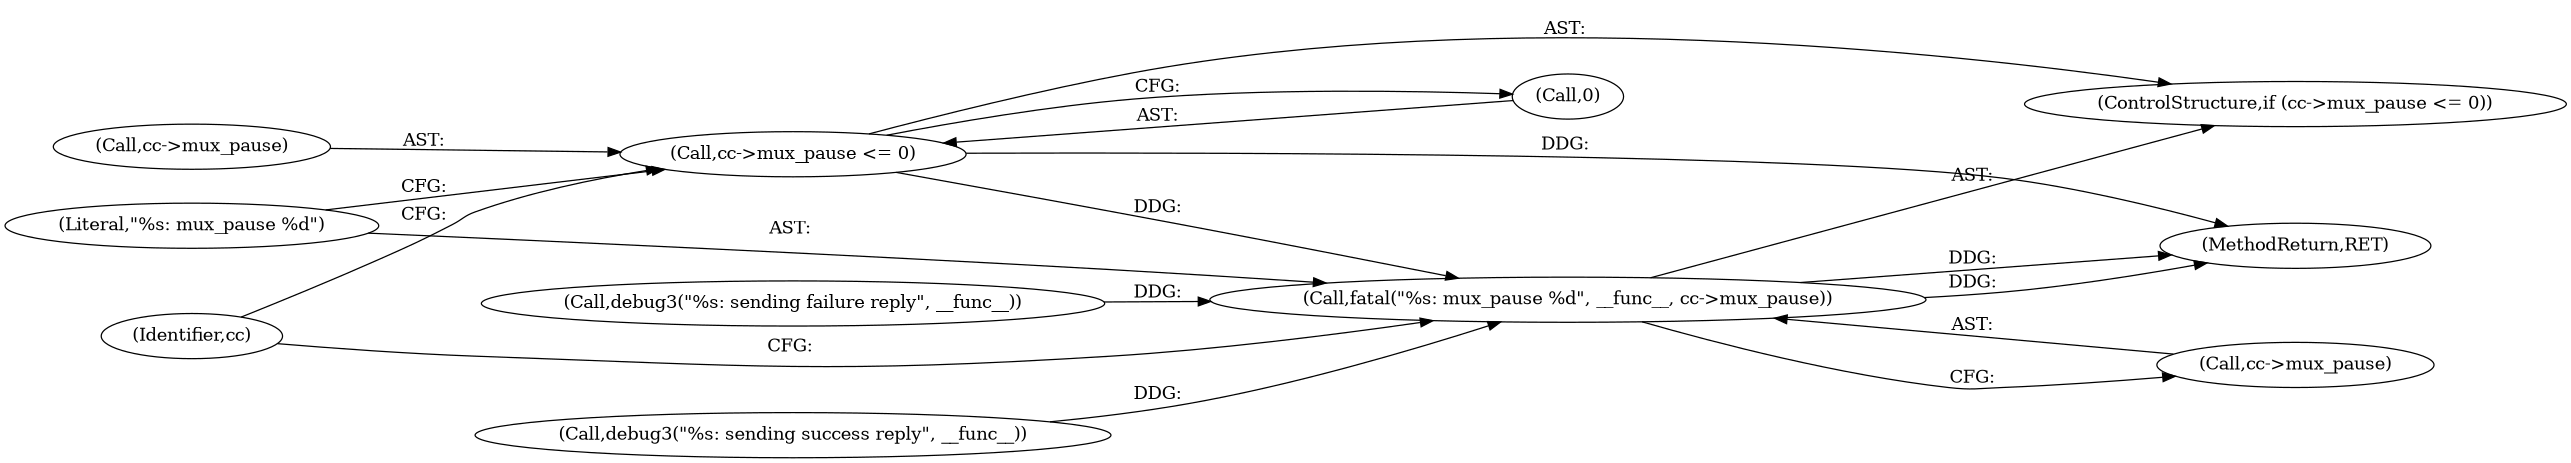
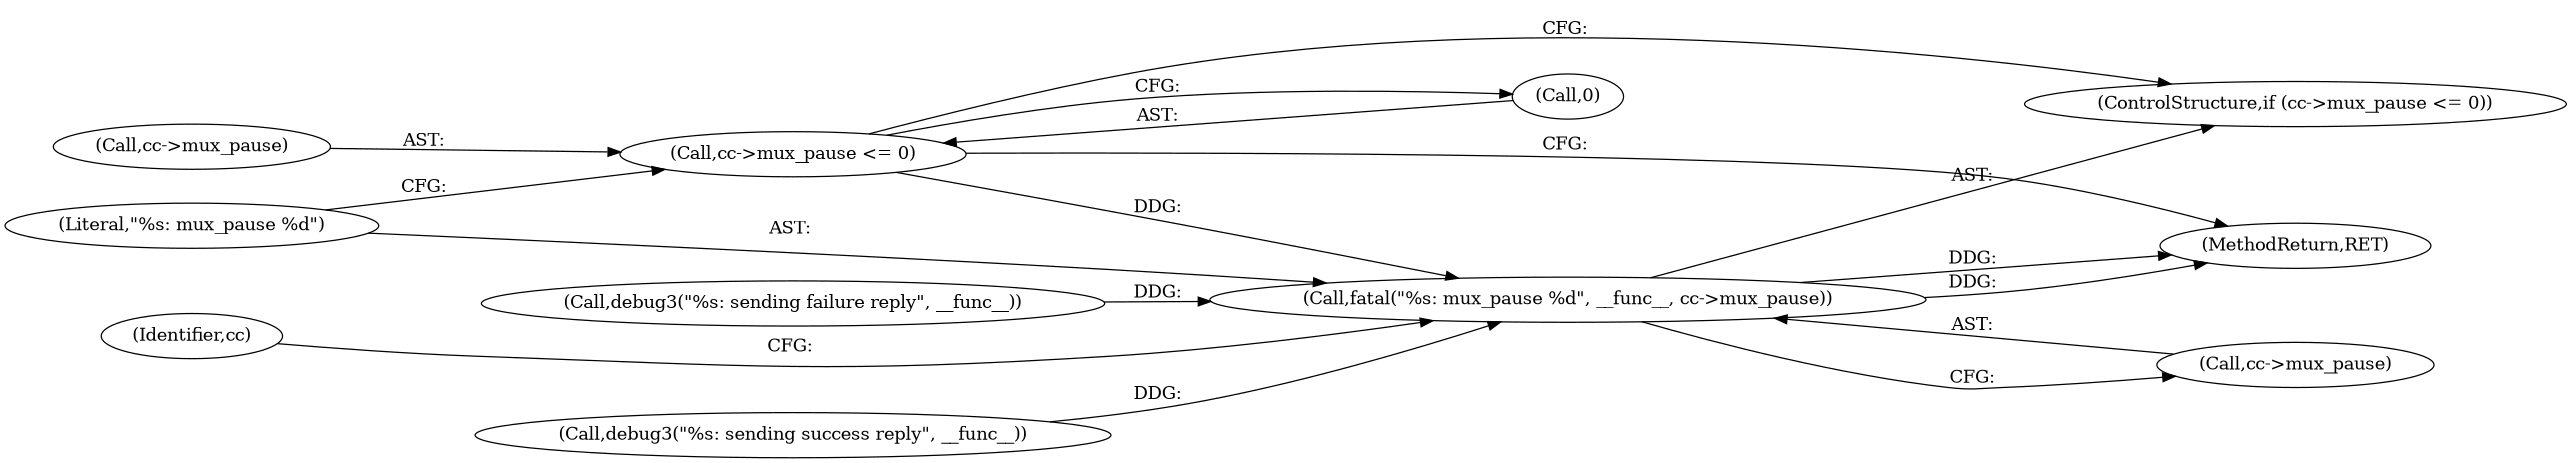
edge "(Call,cc->mux_pause <= 0)" -> "(ControlStructure,if (cc->mux_pause <= 0))": label "AST: " -> "CFG: "
edge "(Call,cc->mux_pause <= 0)" -> "(MethodReturn,RET)": label "DDG: " -> "CFG: "
edge "(Identifier,cc)" -> "(Call,cc->mux_pause <= 0)": removed, label "CFG:"
